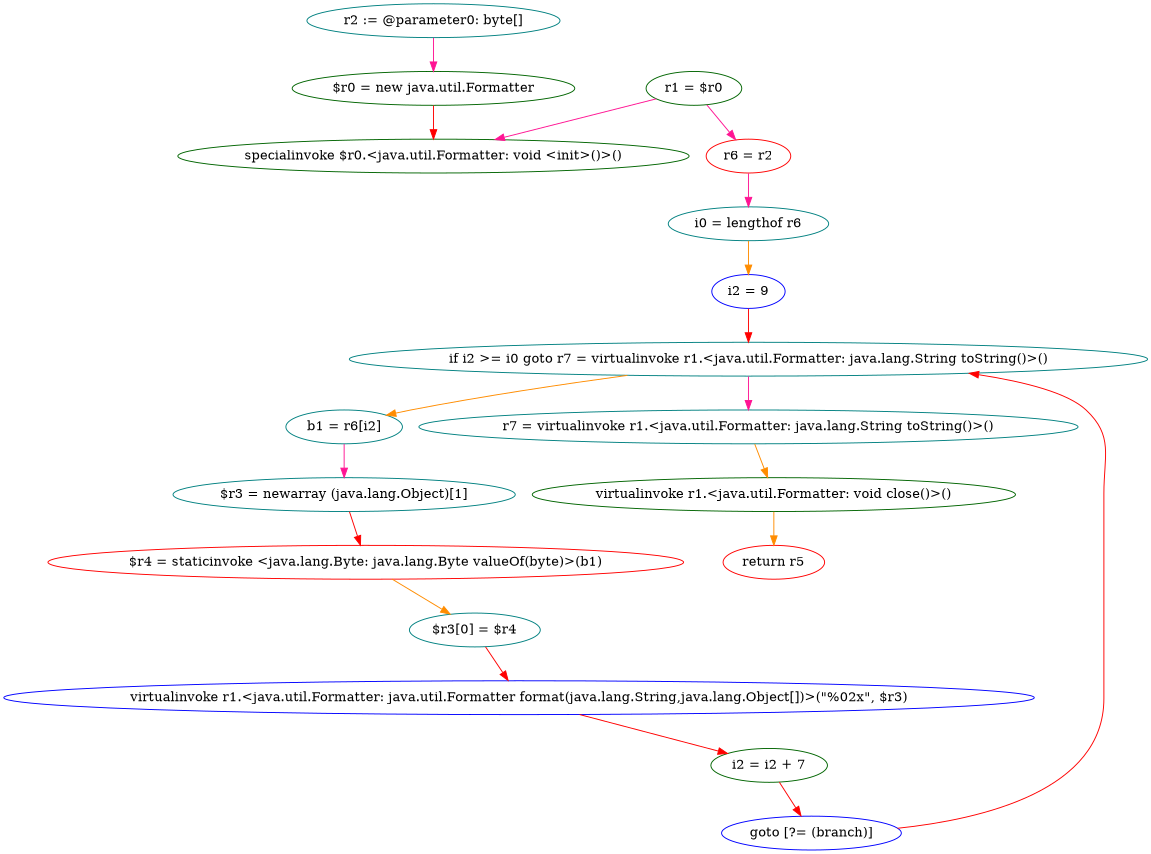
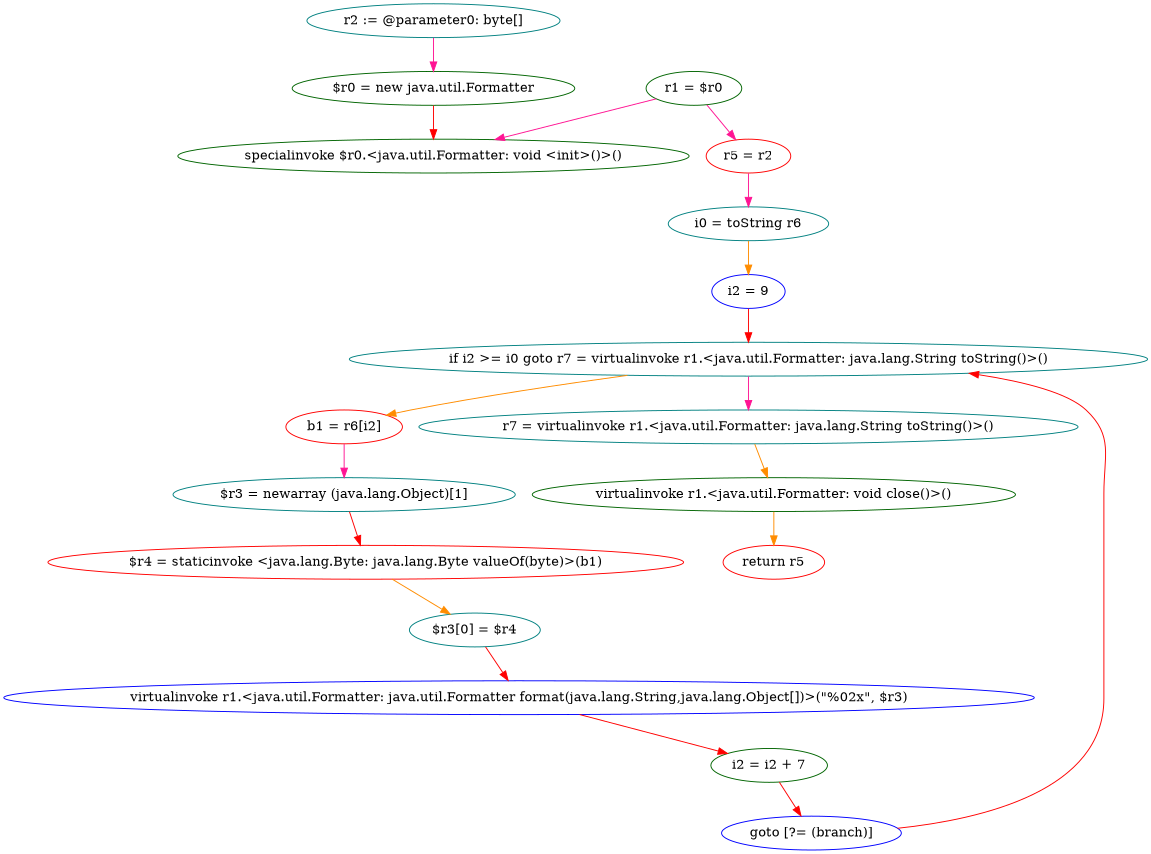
node "r6 = r2": label "r6 = r2" -> "r5 = r2"
node "i0 = lengthof r6": label "i0 = lengthof r6" -> "i0 = toString r6"
node "b1 = r6[i2]": color teal -> red
